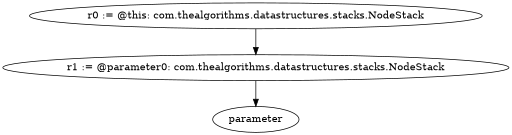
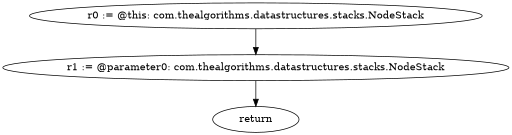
node "parameter": label "parameter" -> "return"
